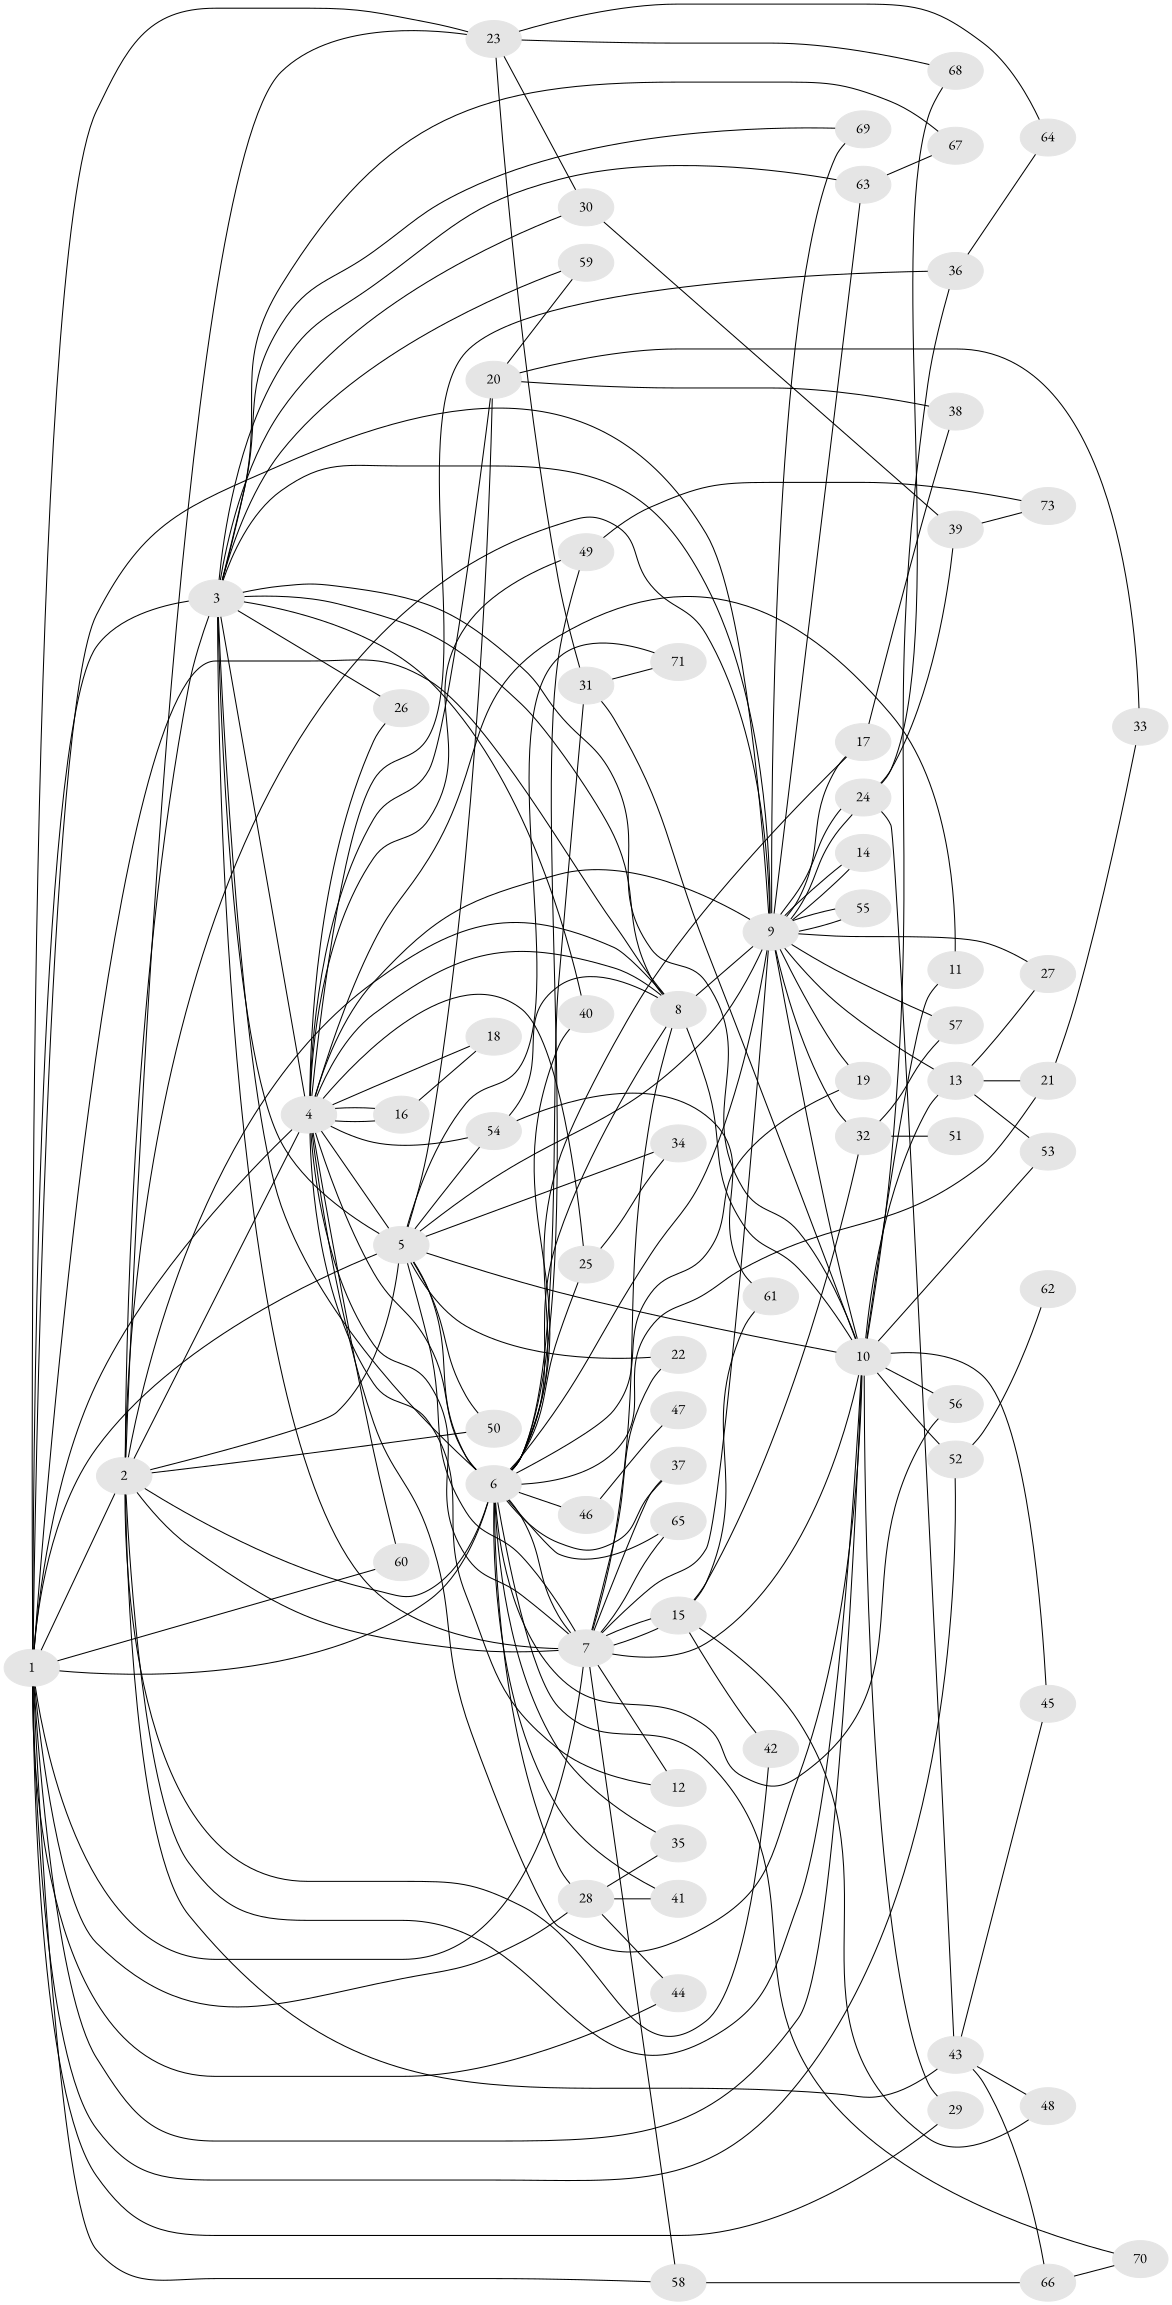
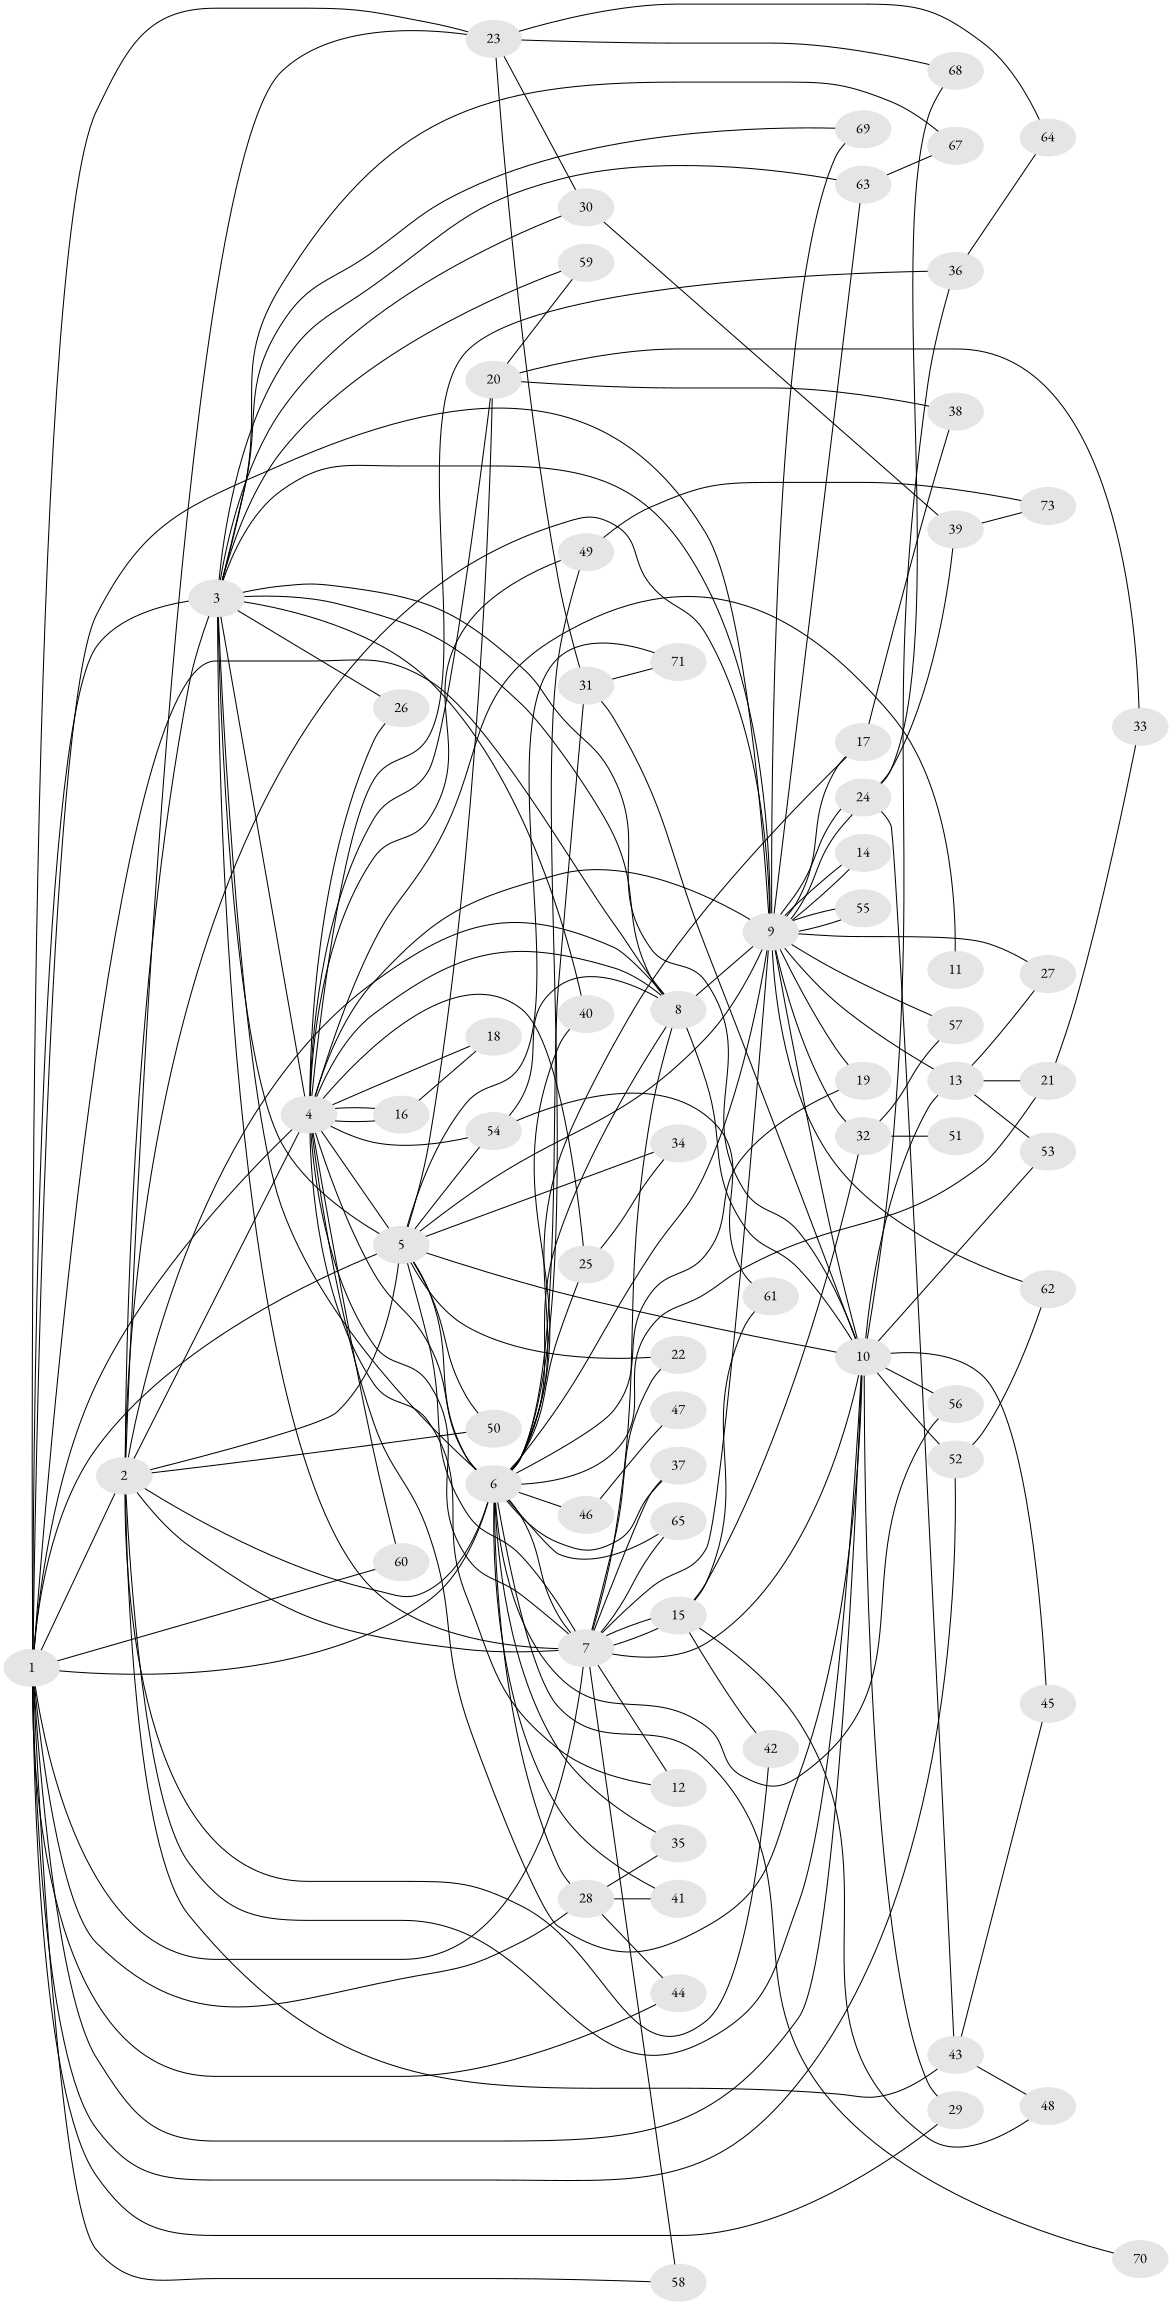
edge "11" -- "10": removed
edge "9" -- "62": added
node "66": removed
